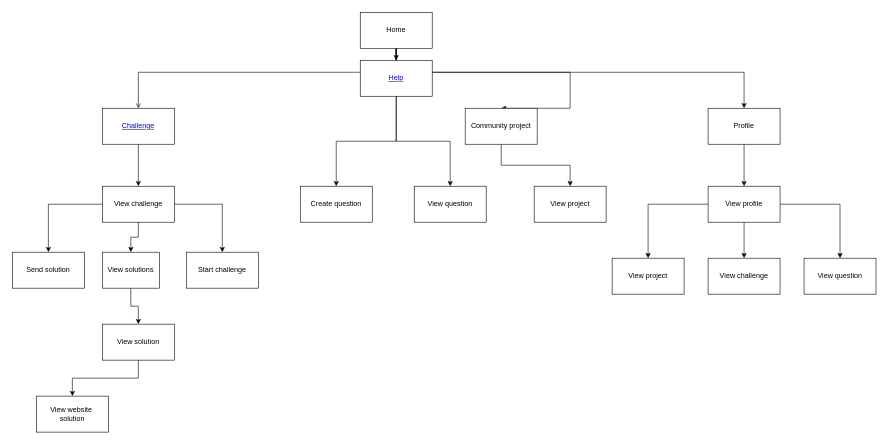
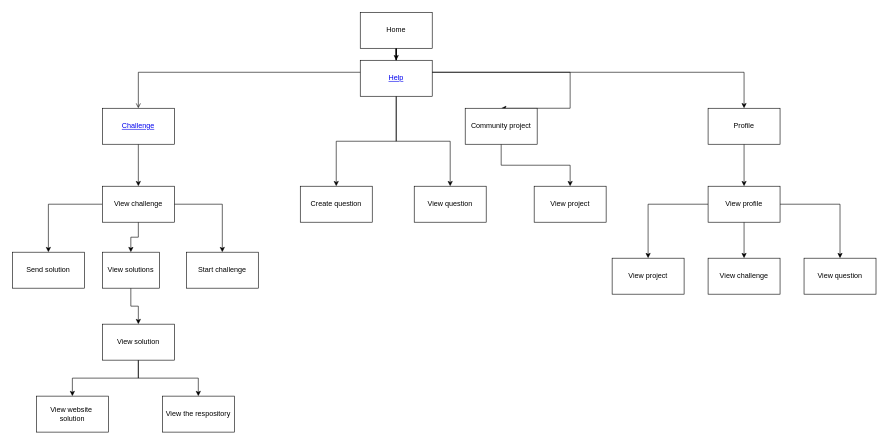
edge "View solution" -> "View the respository": added
node "View the respository": added
